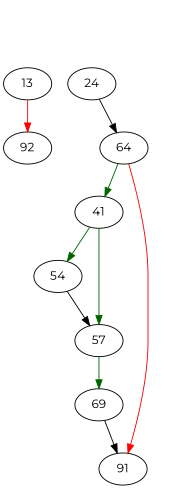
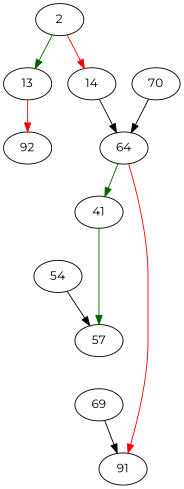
node "2": added
node "24": label "24" -> "14"
node "70": added
edge "41" -> "54": removed
edge "57" -> "69": removed
